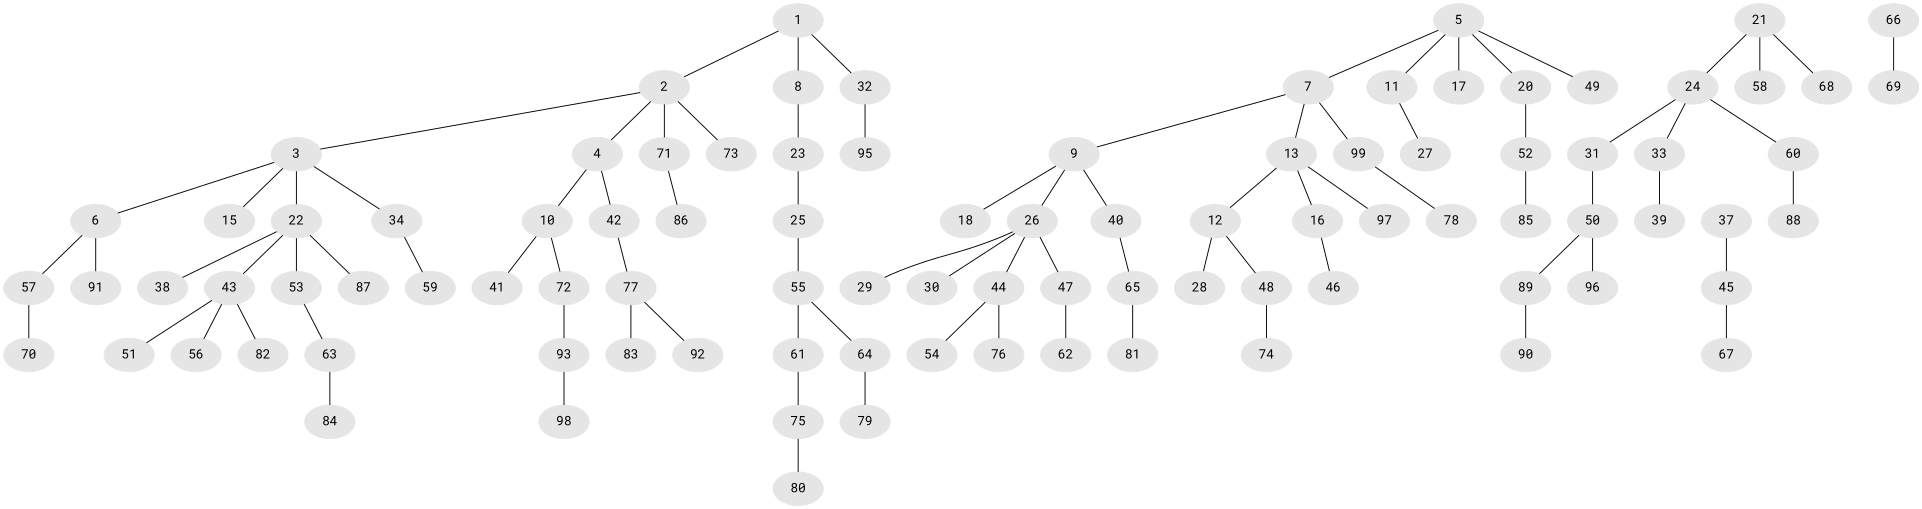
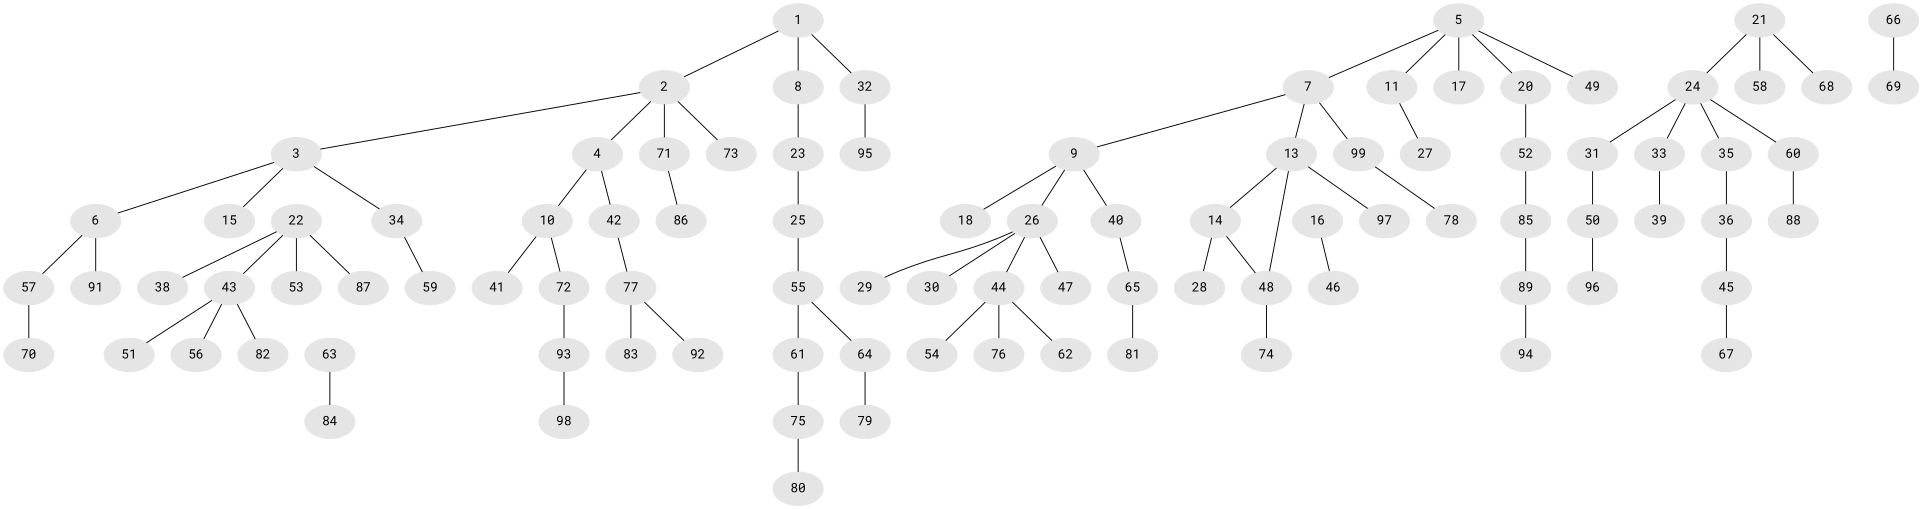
node "35": added
edge "3" -- "22": removed
edge "13" -- "16": now "13" -- "48"
node "12": label "12" -> "14"
node "37": label "37" -> "36"
edge "50" -- "89": now "85" -- "89"
edge "53" -- "63": removed
edge "47" -- "62": now "44" -- "62"
node "90": label "90" -> "94"
